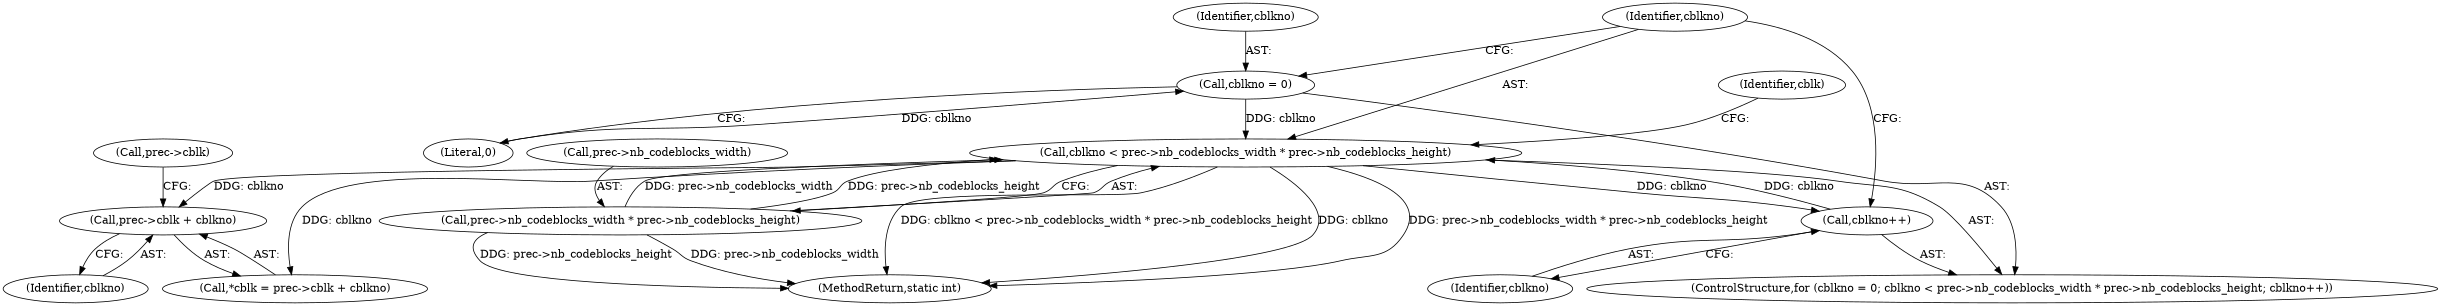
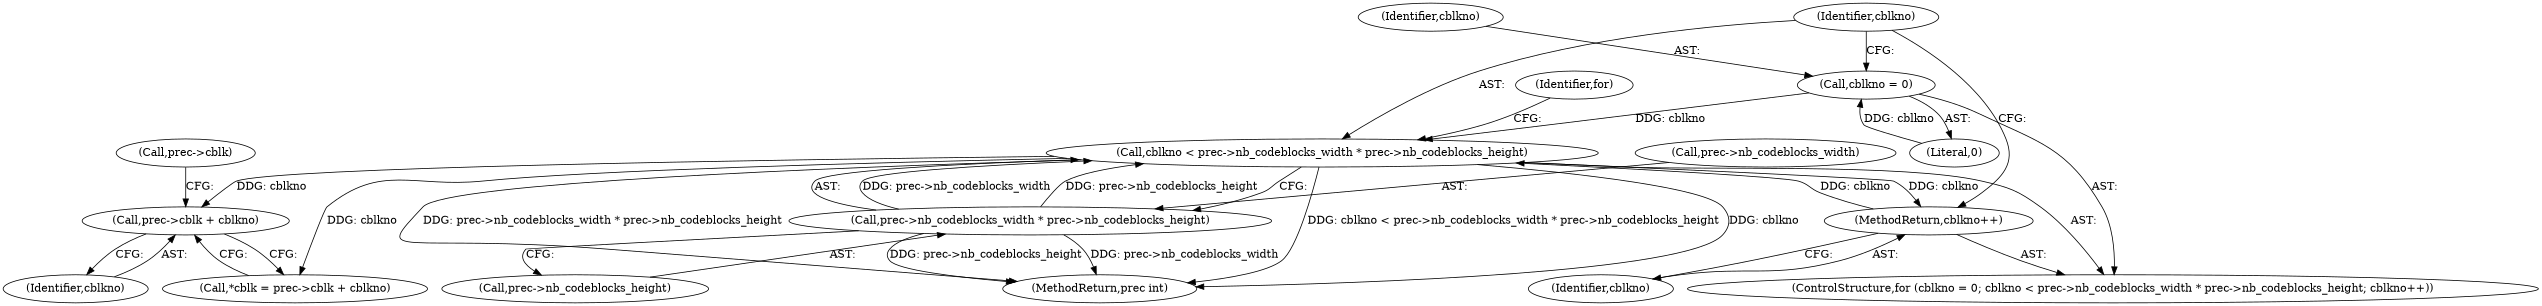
node "(Identifier,cblk)": label "(Identifier,cblk)" -> "(Identifier,for)"
edge "(Call,cblkno = 0)" -> "(Literal,0)": label "CFG: " -> "AST: "
node "(Call,cblkno++)": label "(Call,cblkno++)" -> "(MethodReturn,cblkno++)"
edge "(Call,prec->cblk + cblkno)" -> "(Call,*cblk = prec->cblk + cblkno)": label "AST: " -> "CFG: "
edge "(Call,*cblk = prec->cblk + cblkno)" -> "(Call,prec->cblk + cblkno)": label "AST: " -> "CFG: "
node "(Call,prec->nb_codeblocks_height)": added
node "(MethodReturn,static int)": label "(MethodReturn,static int)" -> "(MethodReturn,prec int)"
